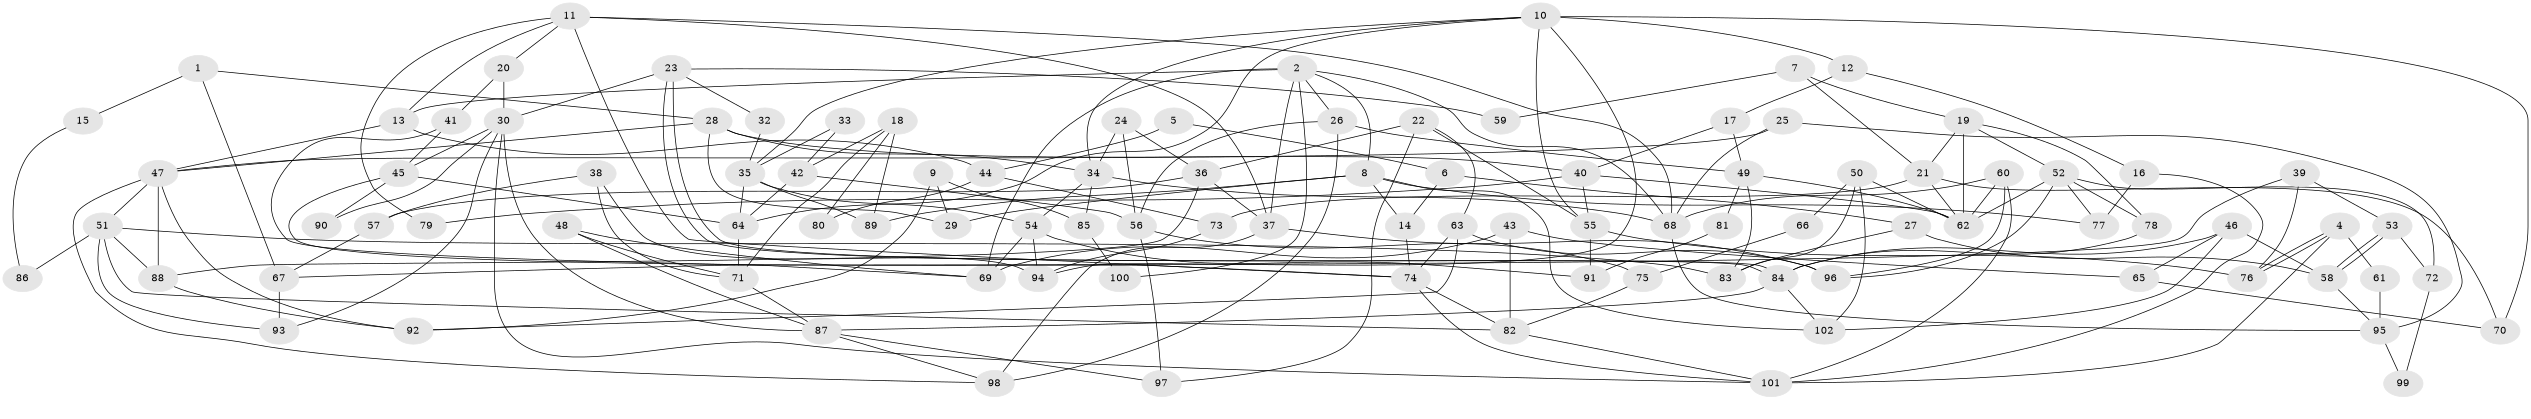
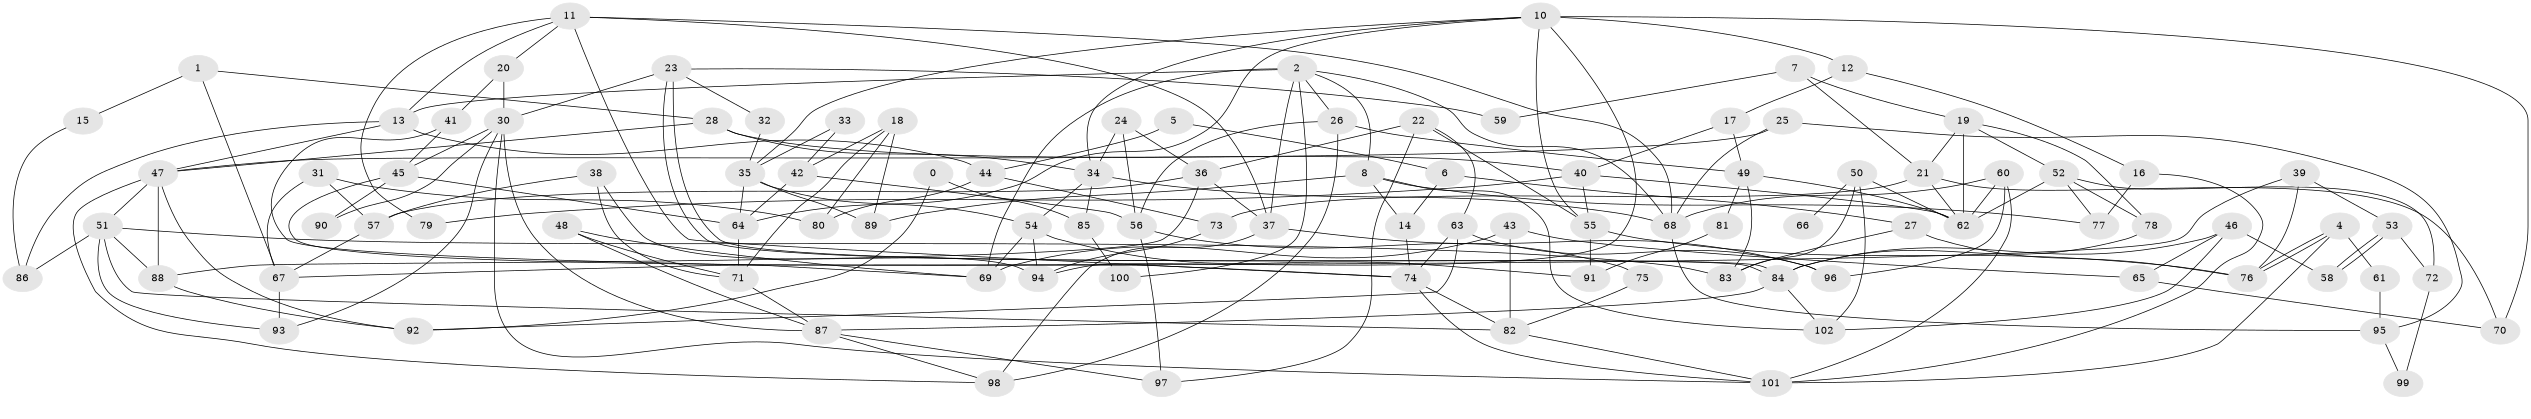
edge "13" -- "86": added
node "31": added
node "9": label "9" -> "0"
node "29": removed
edge "66" -- "75": removed
edge "27" -- "58": now "27" -- "76"
edge "52" -- "96": removed
edge "58" -- "95": removed
